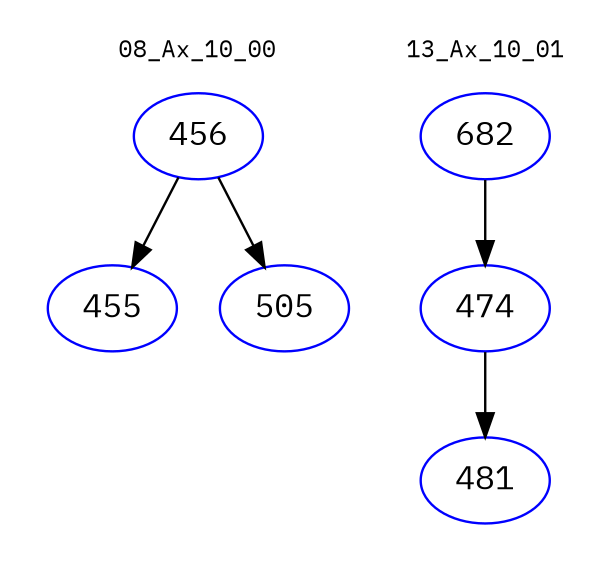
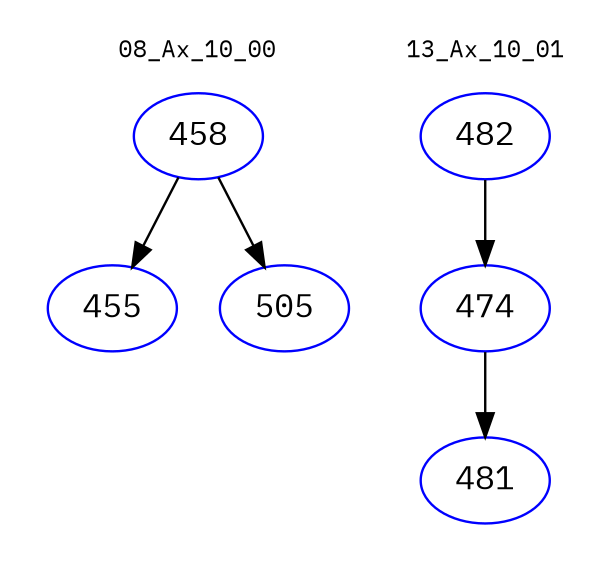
node "456": label "456" -> "458"
node "682": label "682" -> "482"
